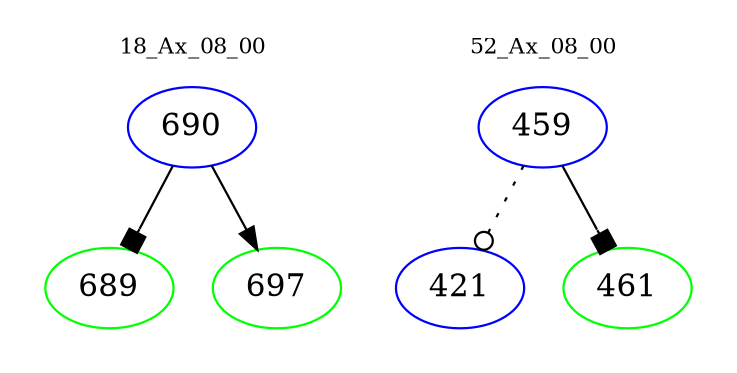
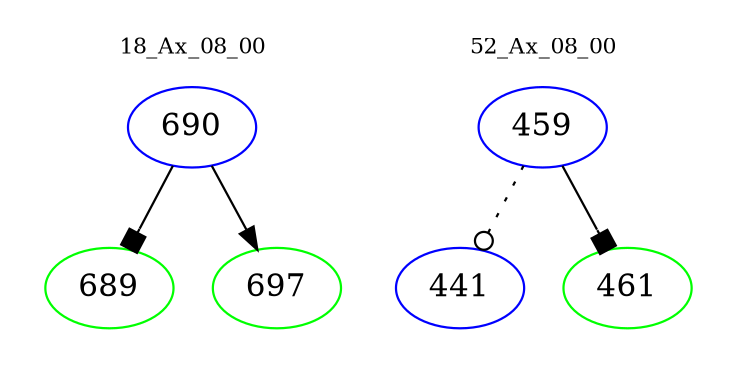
node "421": label "421" -> "441"
